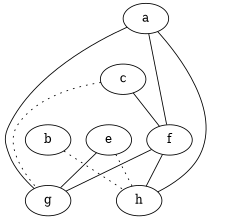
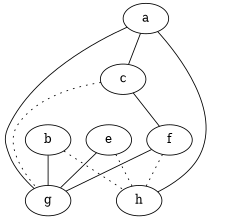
edge "a" -- "f": now "a" -- "c"
edge "b" -- "g": added
edge "f" -- "h": style solid -> dotted
